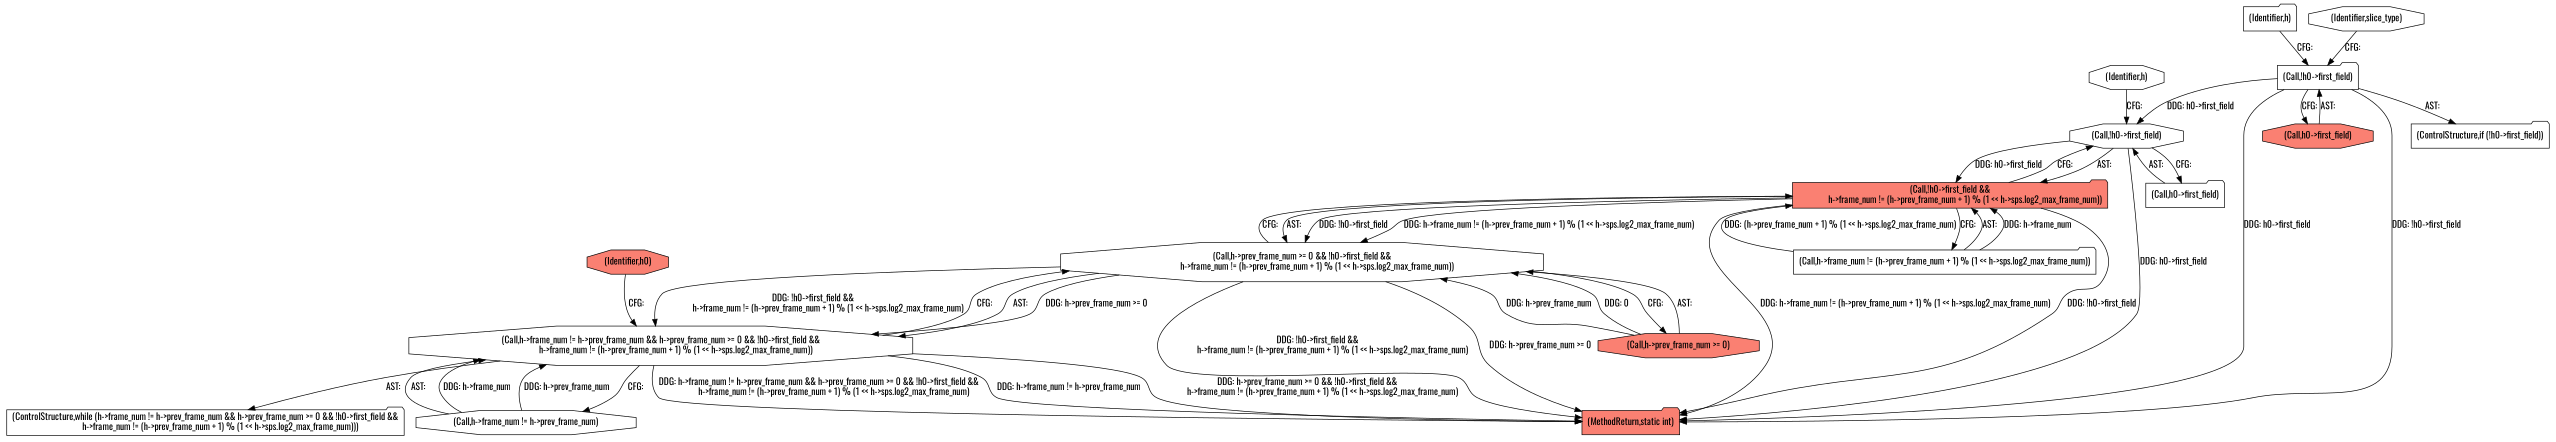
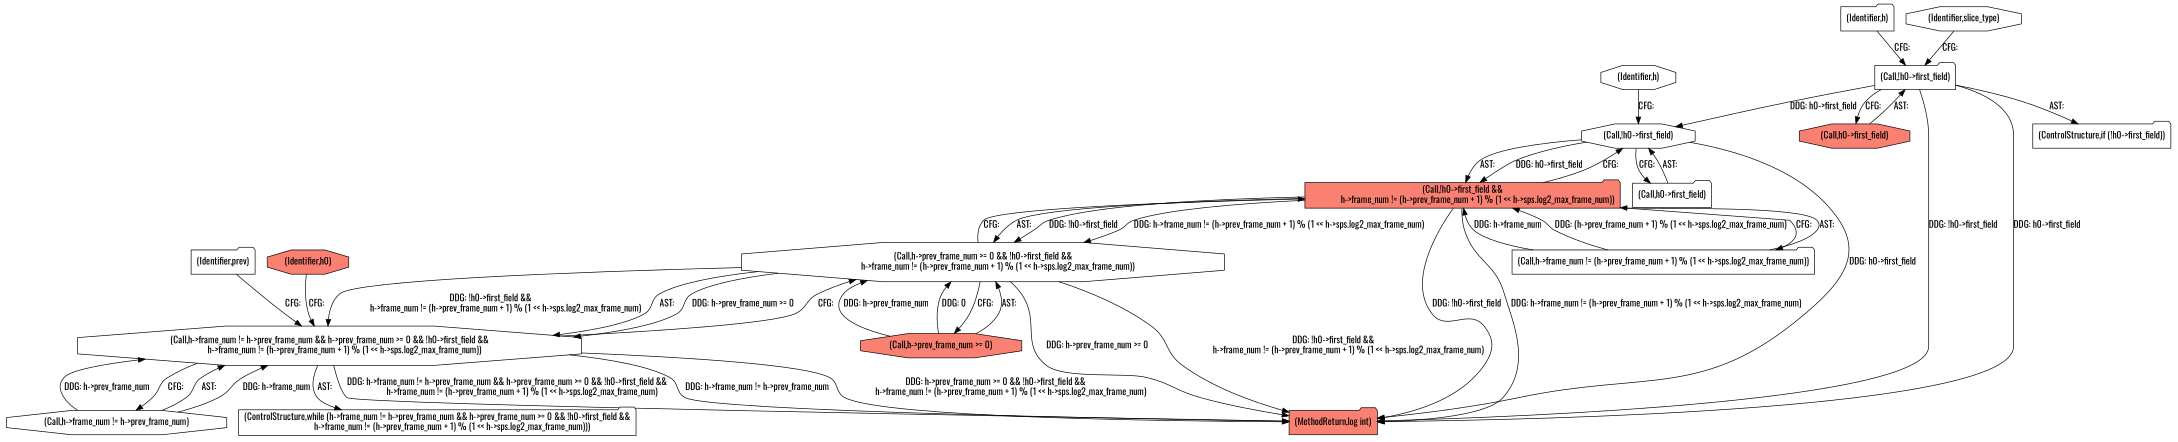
node "(Identifier,prev)": added
node "(MethodReturn,static int)": label "(MethodReturn,static int)" -> "(MethodReturn,log int)"
